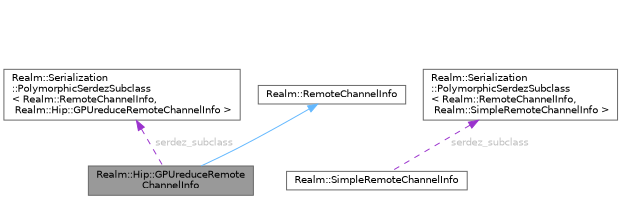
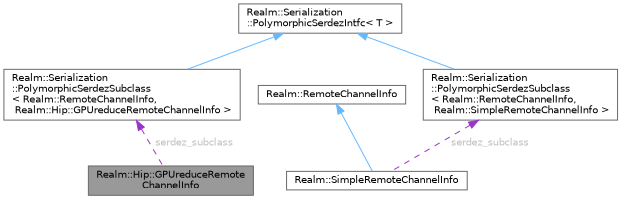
node "Realm::Serialization ::PolymorphicSerdezIntfc< T >": added
edge "Realm::Hip::GPUreduceRemote ChannelInfo" -> "Realm::RemoteChannelInfo": now "Realm::SimpleRemoteChannelInfo" -> "Realm::RemoteChannelInfo"
